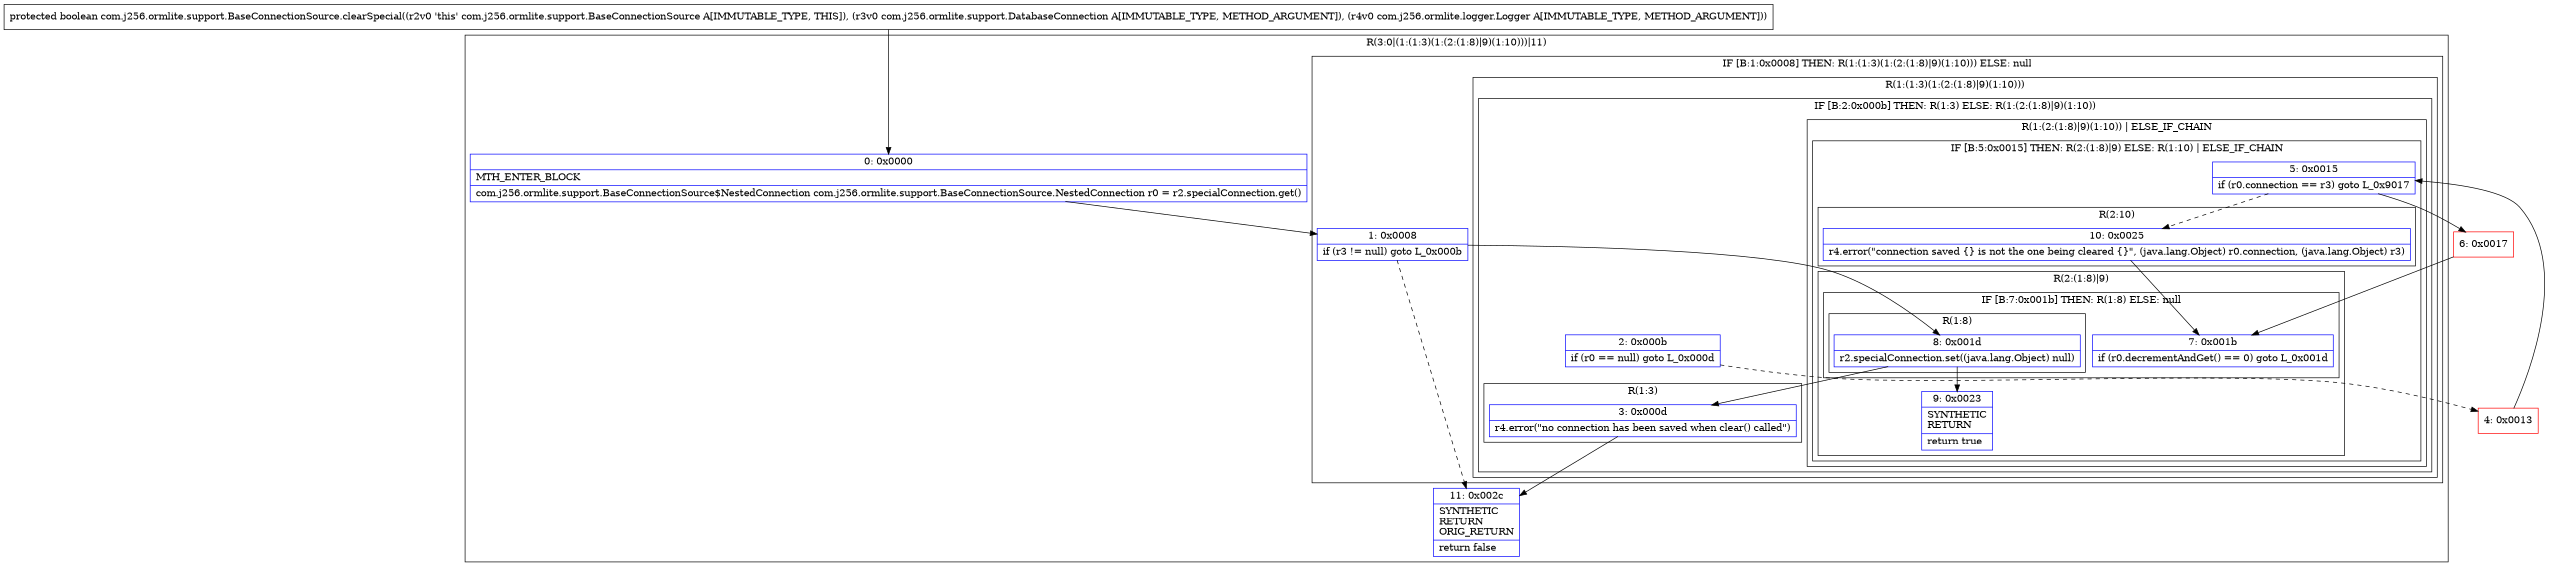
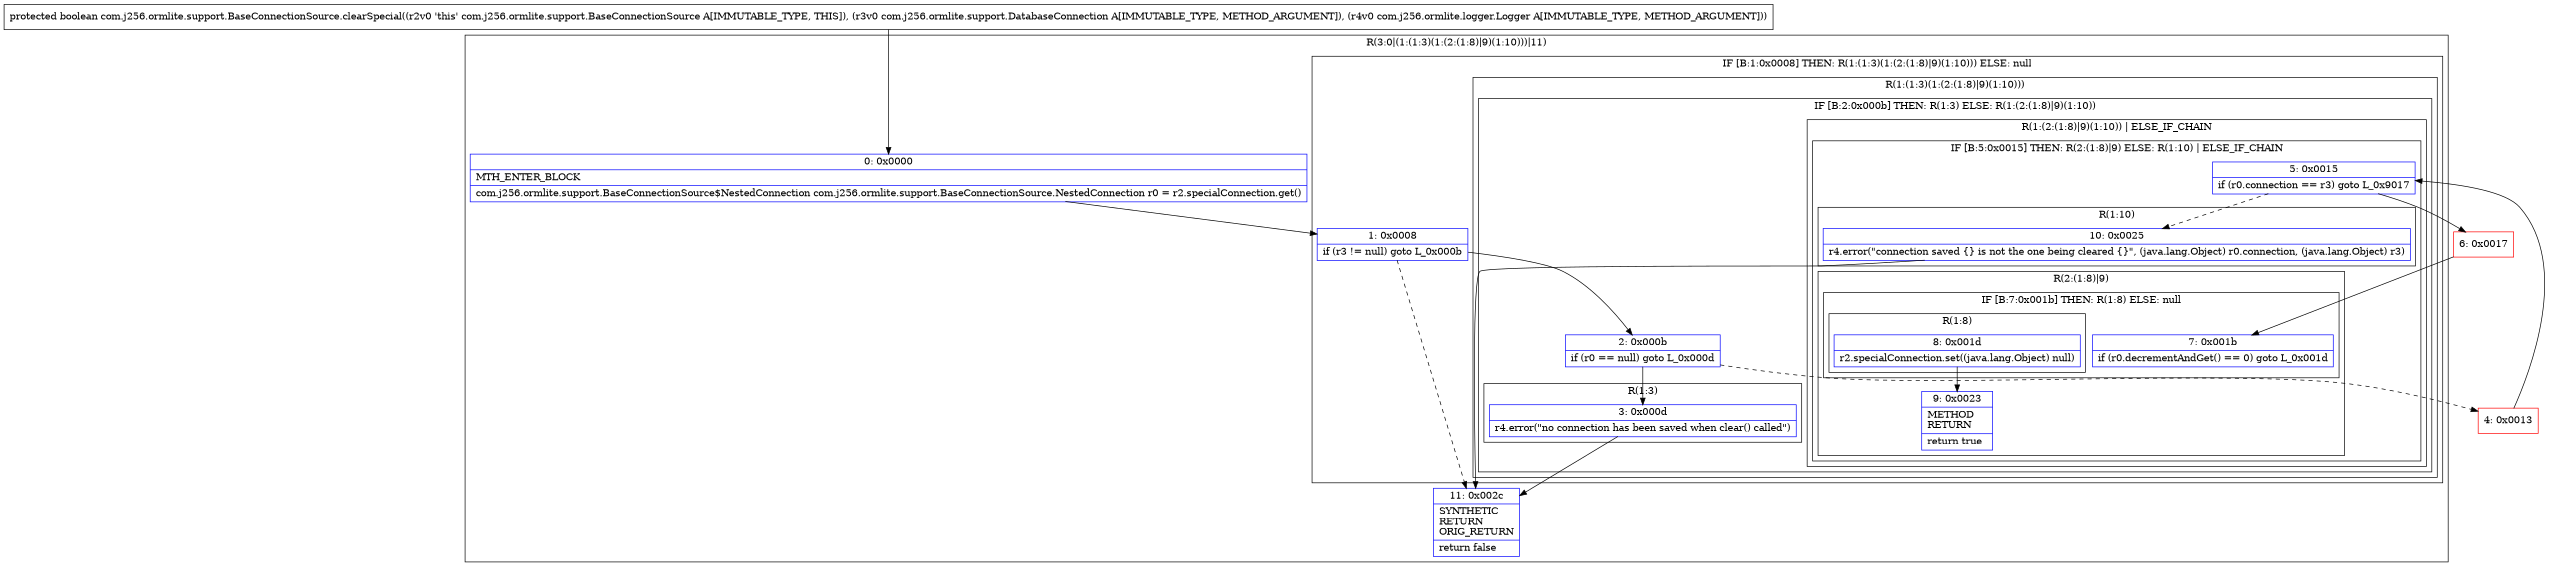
cluster "R(2:10)": label "R(2:10)" -> "R(1:10)"
edge "1: 0x0008" -> "8: 0x001d": now "1: 0x0008" -> "2: 0x000b"
edge "10: 0x0025" -> "7: 0x001b": now "10: 0x0025" -> "11: 0x002c"
edge "8: 0x001d" -> "3: 0x000d": now "2: 0x000b" -> "3: 0x000d"
node "9: 0x0023": text "SYNTHETIC" -> "METHOD"
